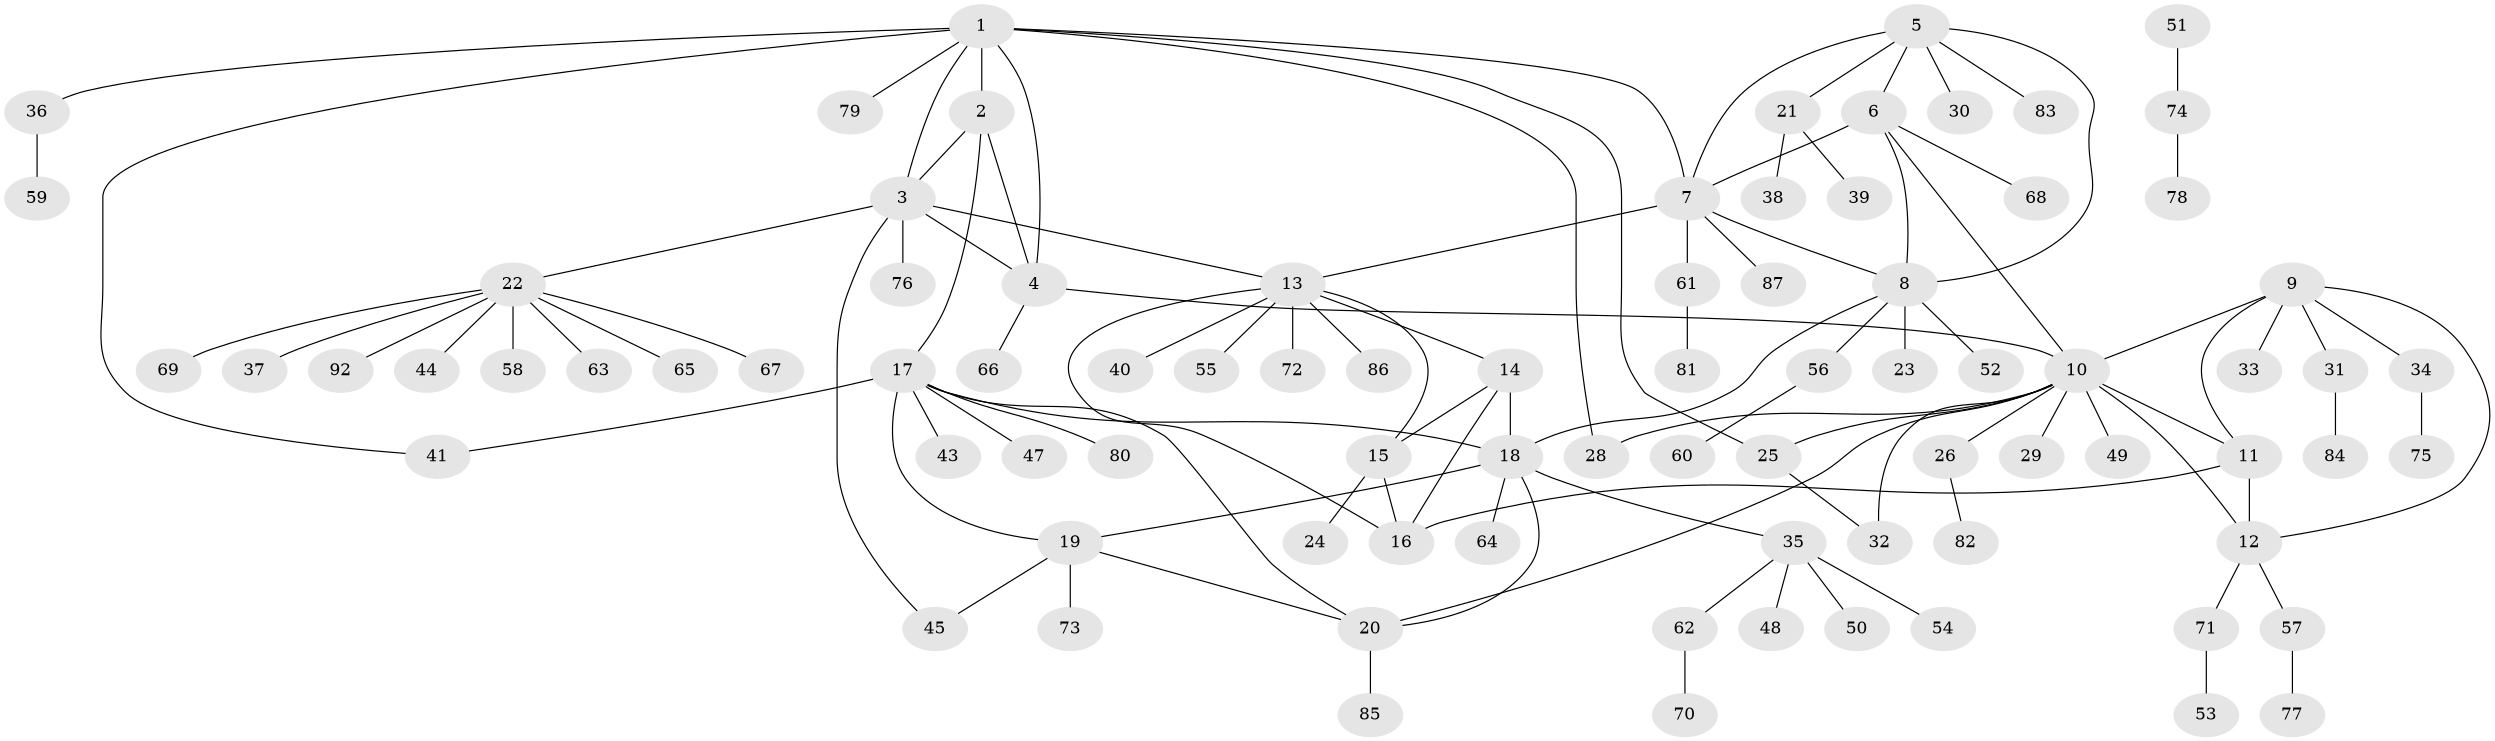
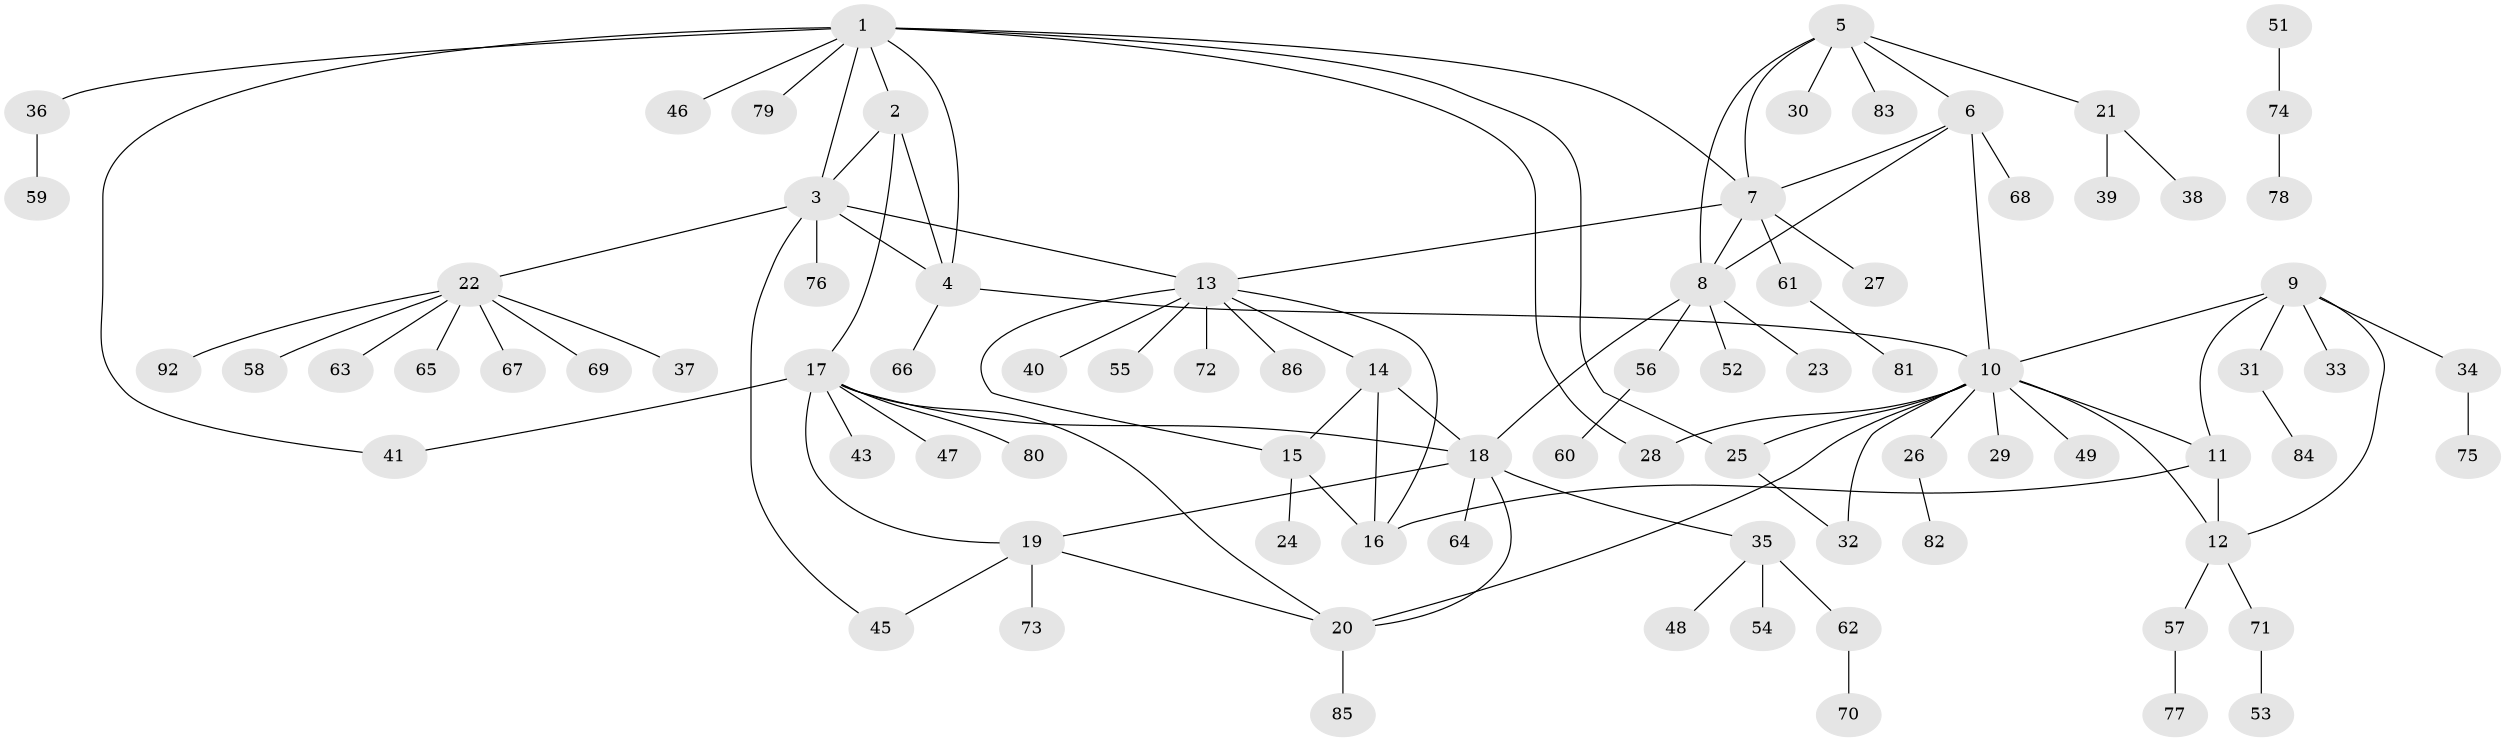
node "46": added
node "87": label "87" -> "27"
node "44": removed
node "50": removed
